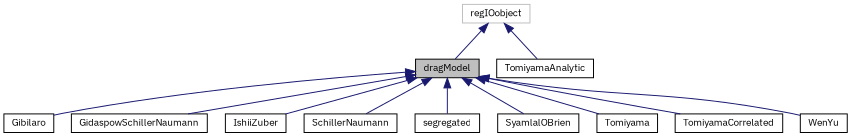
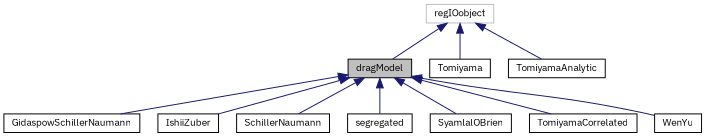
edge "Tomiyama" -> "dragModel": now "Tomiyama" -> "regIOobject"
node "Gibilaro": removed
